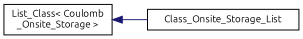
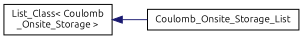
node "Class_Onsite_Storage_List": label "Class_Onsite_Storage_List" -> "Coulomb_Onsite_Storage_List"
